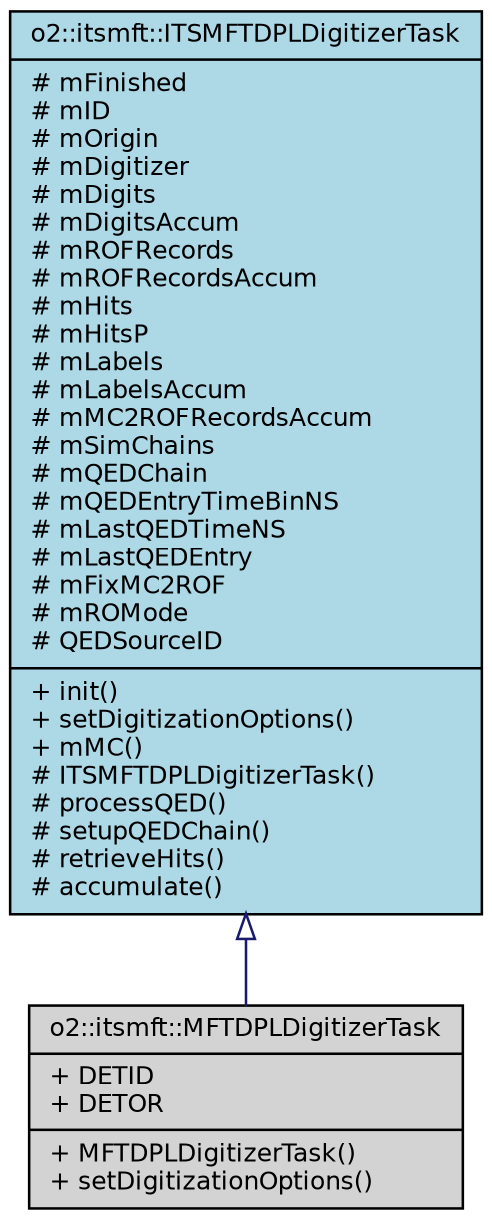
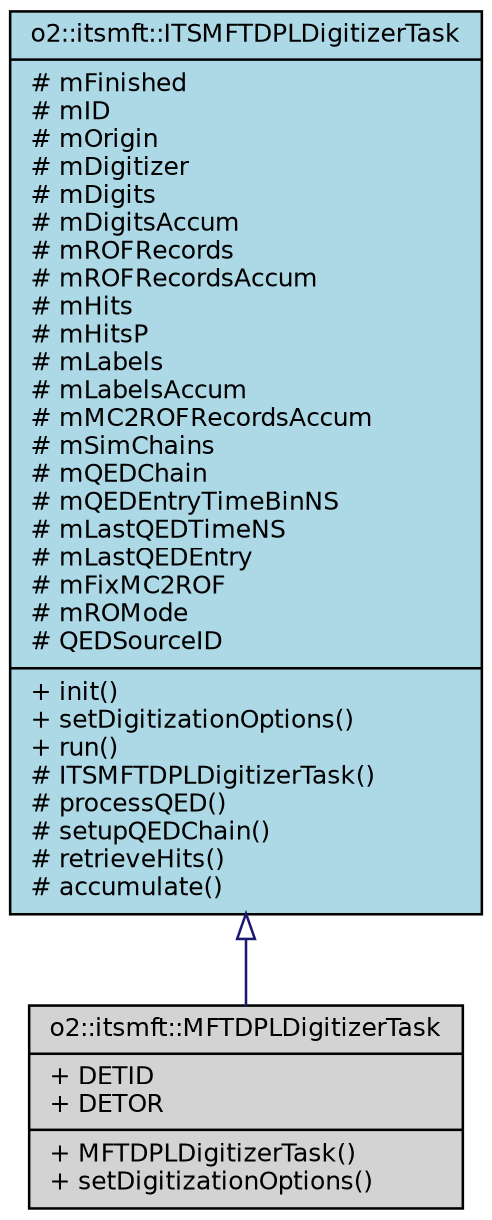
node "o2::itsmft::ITSMFTDPLDigitizerTask": text "+ mMC()" -> "+ run()"
